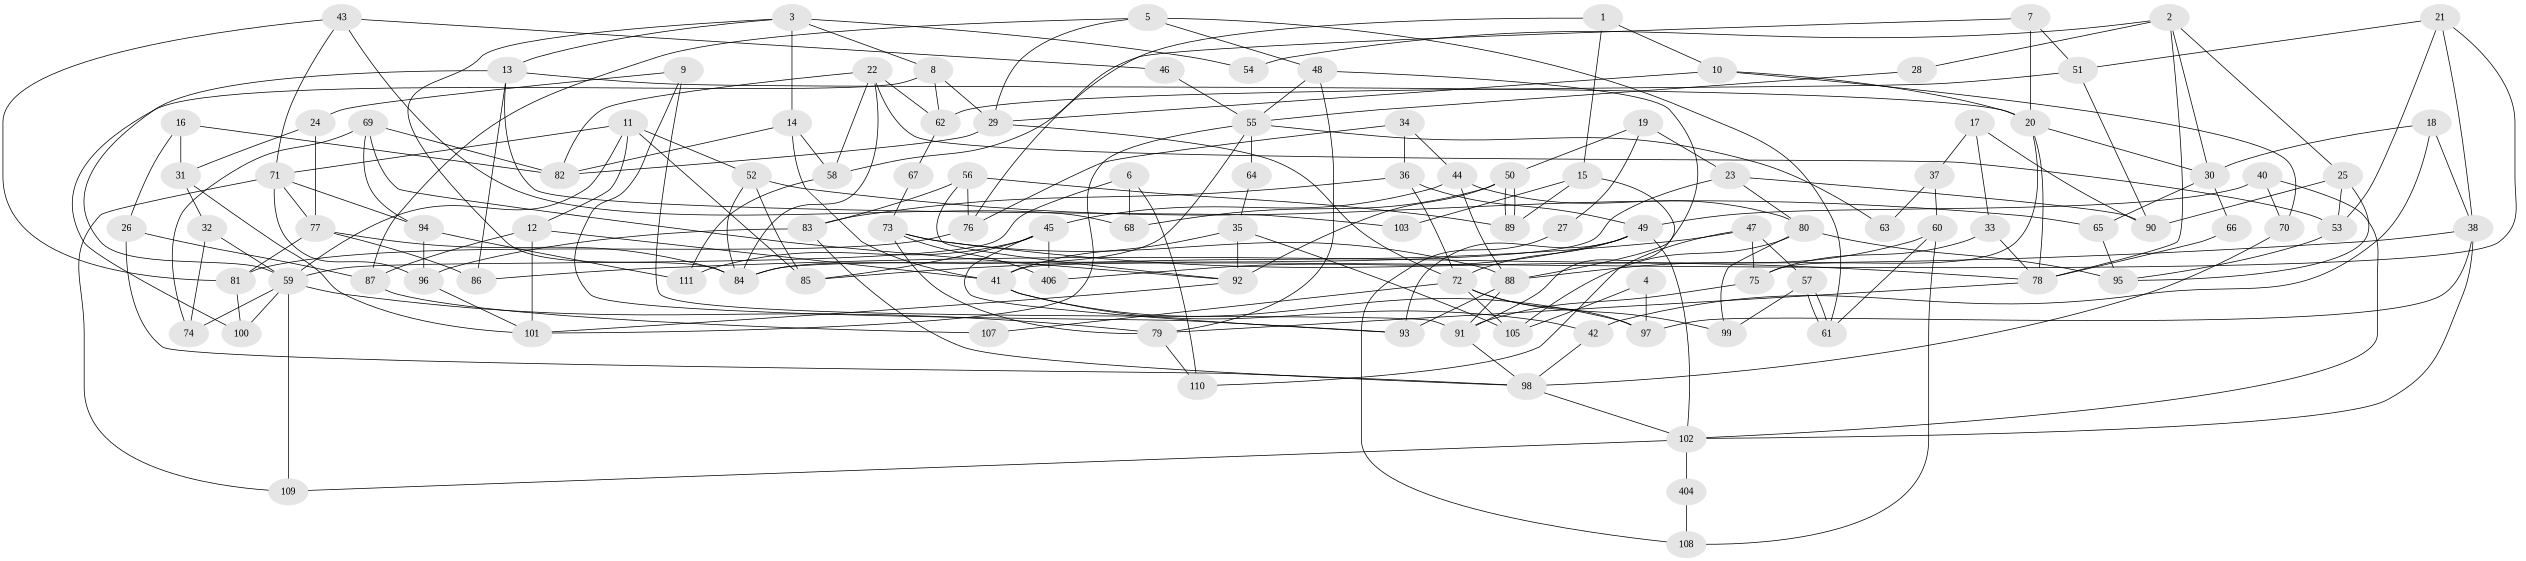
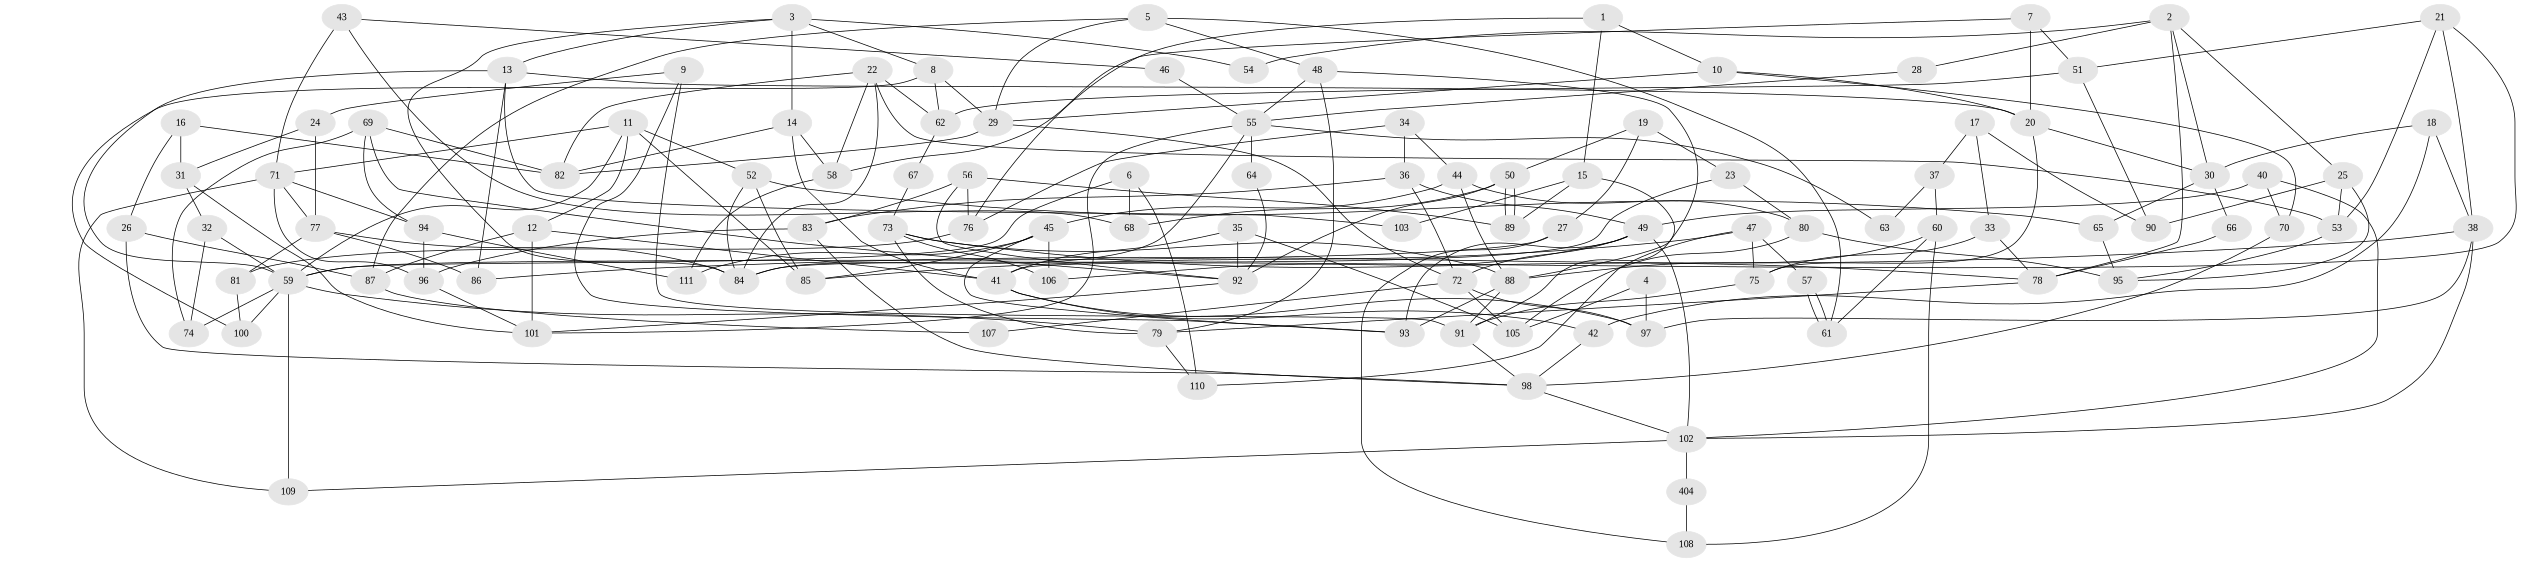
edge "43" -- "81": removed
edge "23" -- "90": removed
edge "20" -- "78": removed
edge "64" -- "35": now "64" -- "92"
edge "27" -- "59": added
node "406": label "406" -> "106"
node "99": removed
